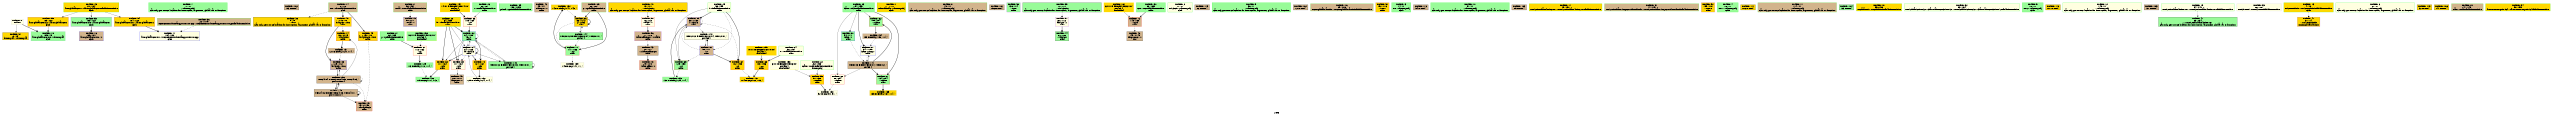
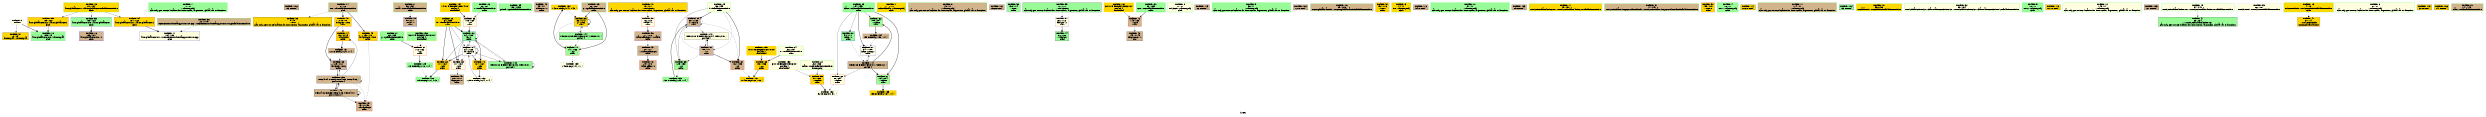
node "NodeID: 3": fillcolor palegreen -> gold
node "NodeID: 34": removed
node "NodeID: 64": fillcolor gold -> tan
